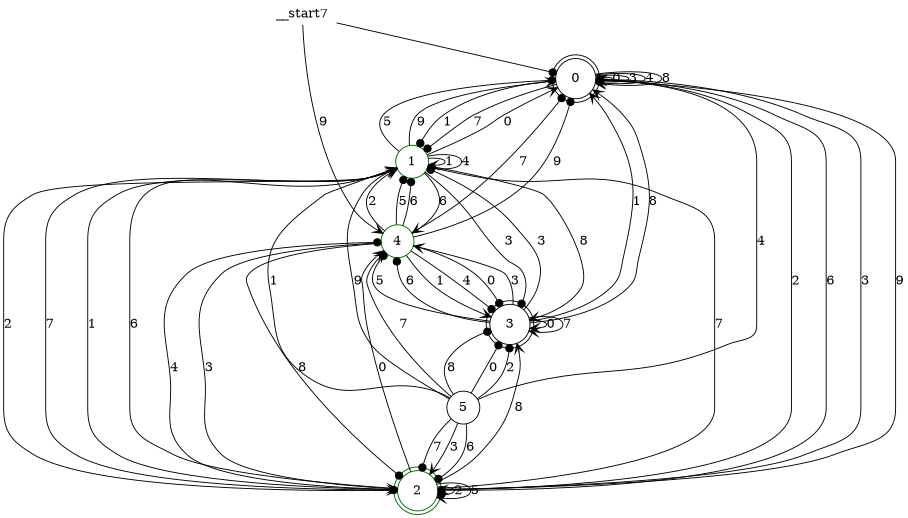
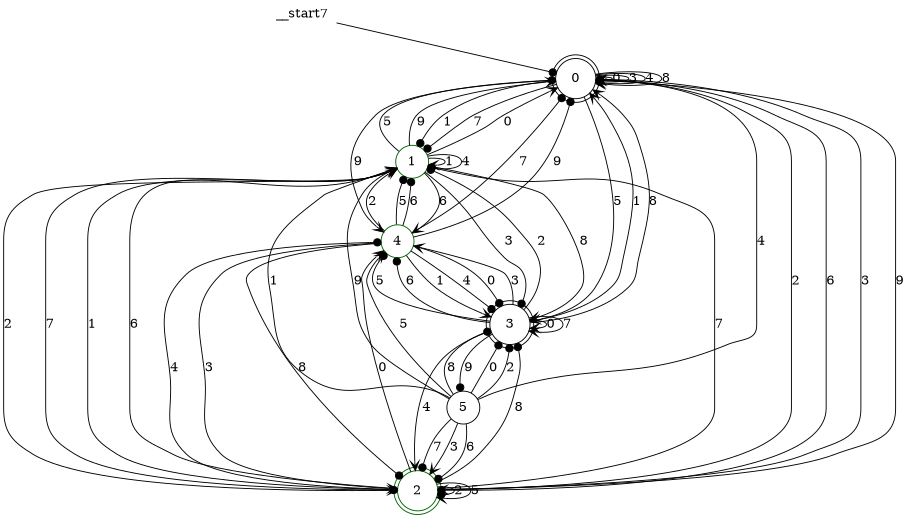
edge "__start7" -> "4": now "0" -> "4"
edge "0" -> "3": added, label "5"
edge "3" -> "1": label "3" -> "2"
edge "5" -> "4": label "7" -> "5"
edge "3" -> "5": added, label "9"
edge "3" -> "2": added, label "4"
edge "2" -> "3": arrowhead vee -> dot
